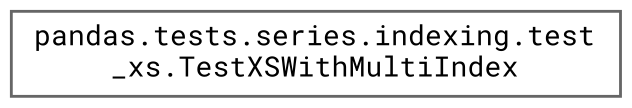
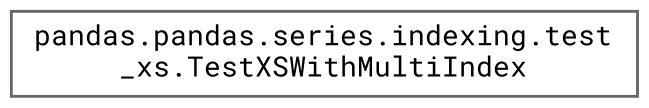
node "pandas.tests.series.indexing.test _xs.TestXSWithMultiIndex": label "pandas.tests.series.indexing.test _xs.TestXSWithMultiIndex" -> "pandas.pandas.series.indexing.test _xs.TestXSWithMultiIndex"
